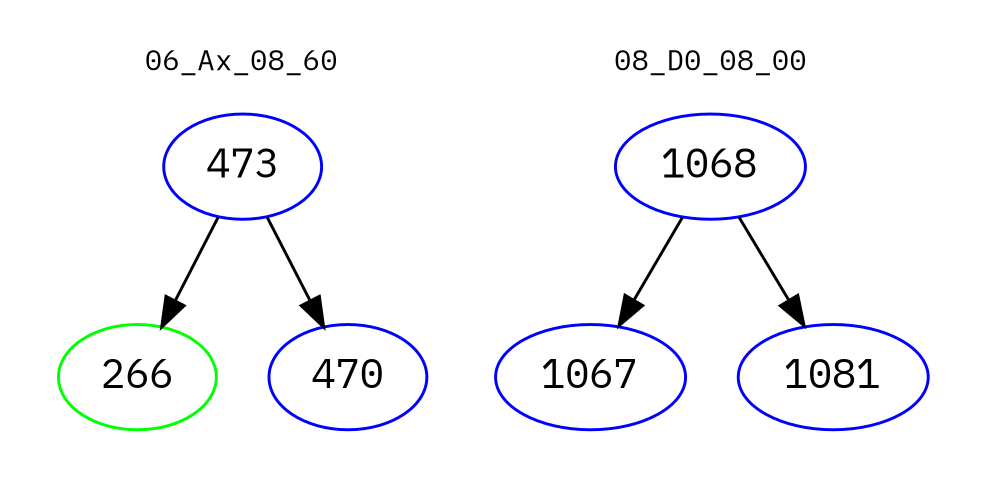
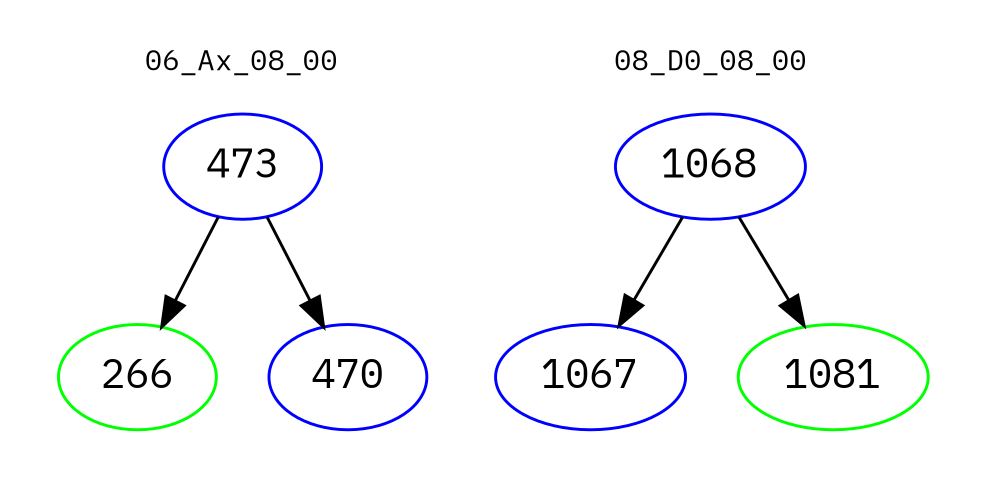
cluster "06_Ax_08_60": label "06_Ax_08_60" -> "06_Ax_08_00"
node "1081": color blue -> green
